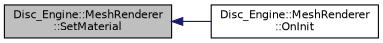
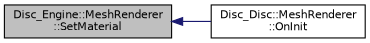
node "Disc_Engine::MeshRenderer ::OnInit": label "Disc_Engine::MeshRenderer ::OnInit" -> "Disc_Disc::MeshRenderer ::OnInit"
